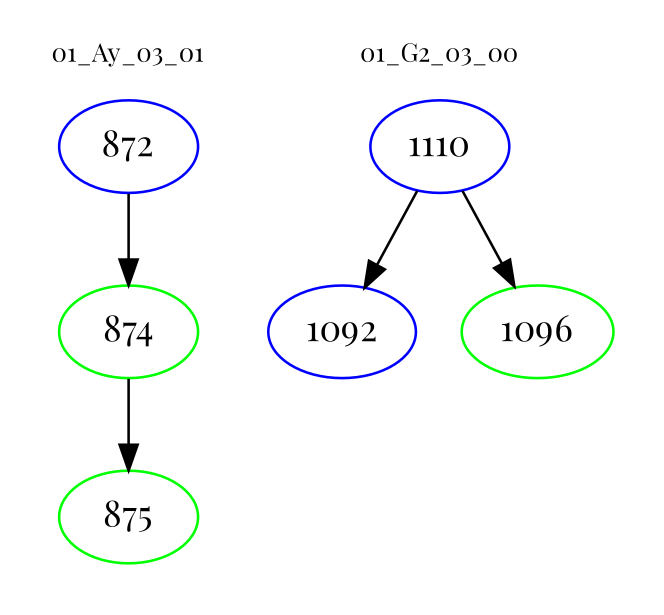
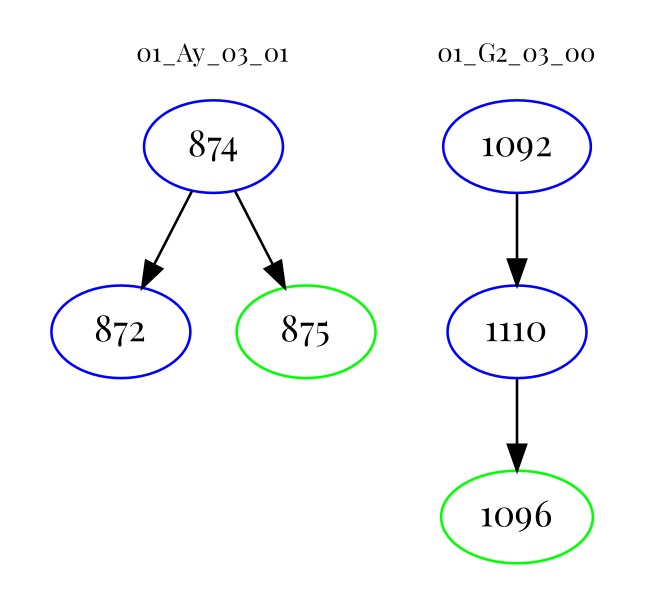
edge "872" -> "874": reversed
edge "1110" -> "1092": reversed
node "874": color green -> blue
